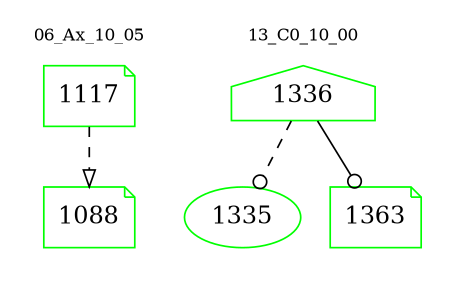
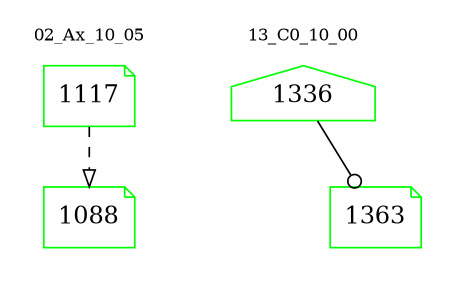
cluster "06_Ax_10_05": label "06_Ax_10_05" -> "02_Ax_10_05"
node "1335": removed
